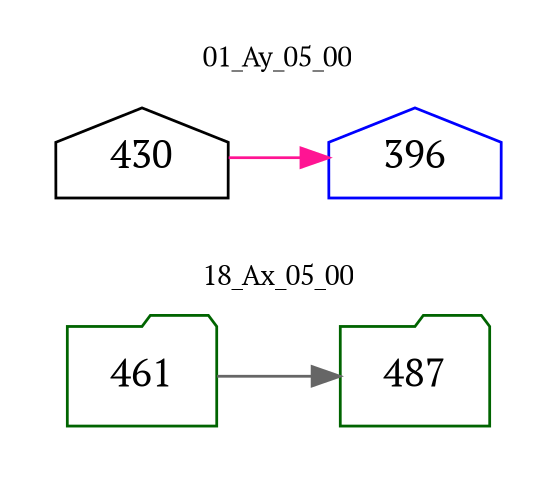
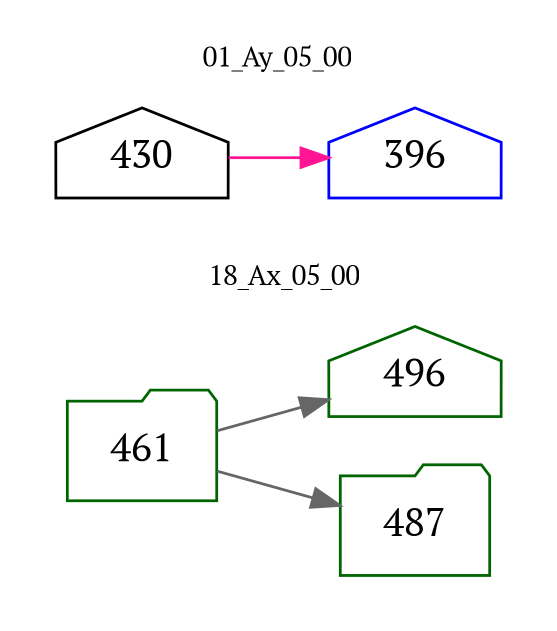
node "496": added
